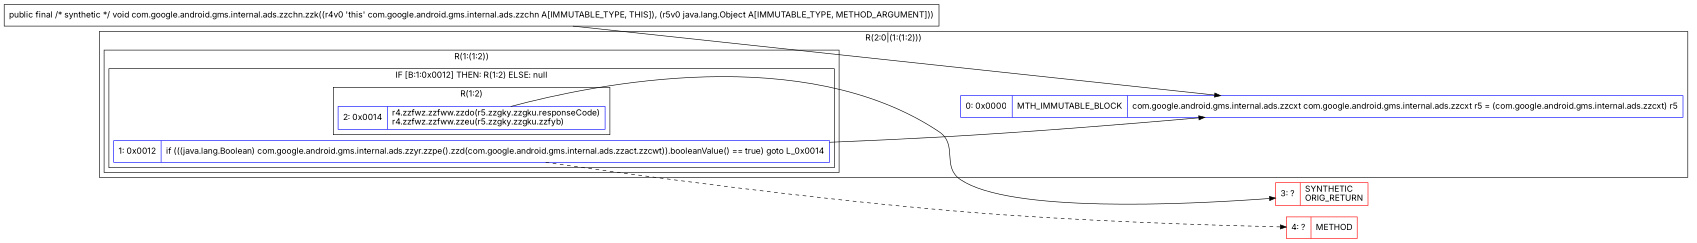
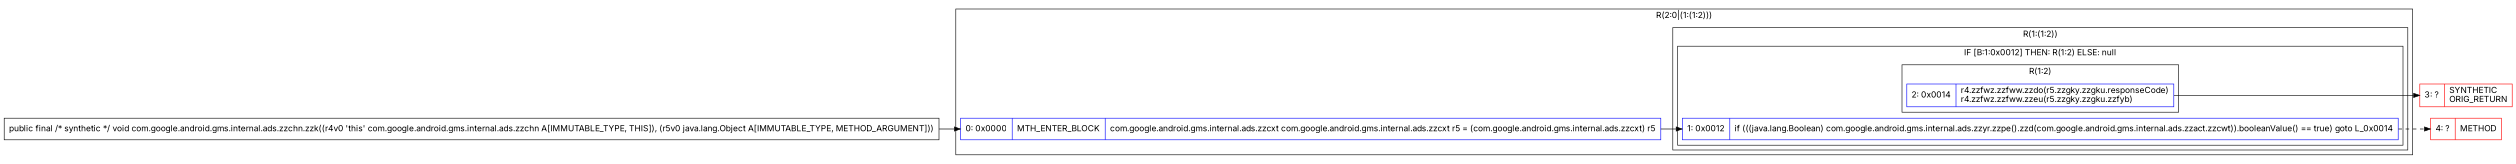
node "0: 0x0000": text "MTH_IMMUTABLE_BLOCK" -> "MTH_ENTER_BLOCK"
edge "1: 0x0012" -> "0: 0x0000": reversed
